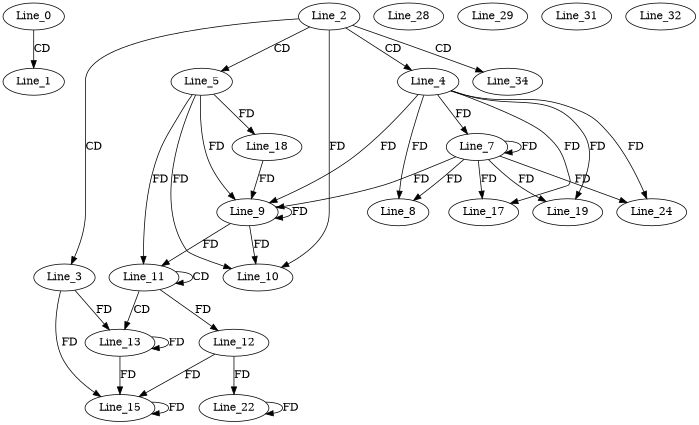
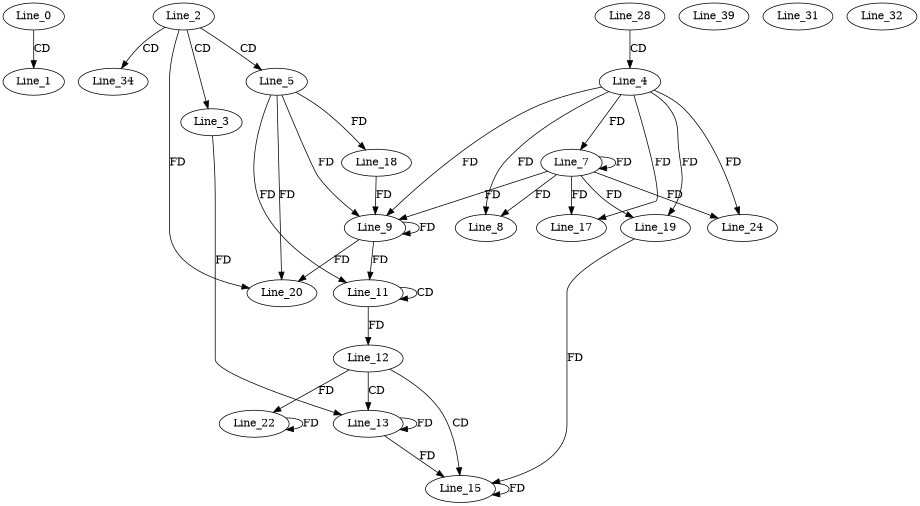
node "Line_29": label "Line_29" -> "Line_39"
edge "Line_2" -> "Line_4": now "Line_28" -> "Line_4"
node "Line_10": label "Line_10" -> "Line_20"
edge "Line_11" -> "Line_13": now "Line_12" -> "Line_13"
edge "Line_3" -> "Line_15": now "Line_19" -> "Line_15"
edge "Line_12" -> "Line_15": label "FD" -> "CD"
